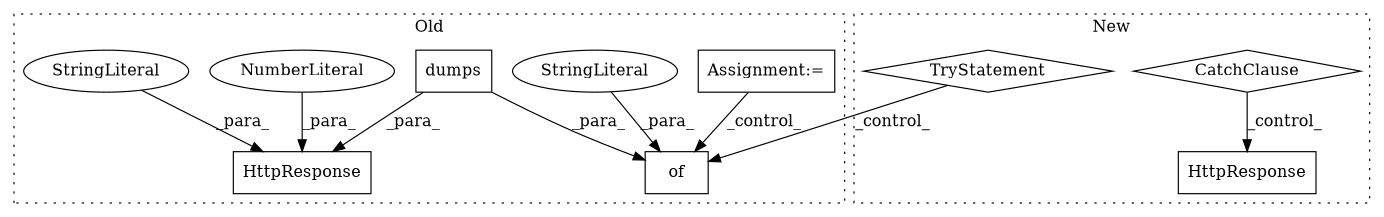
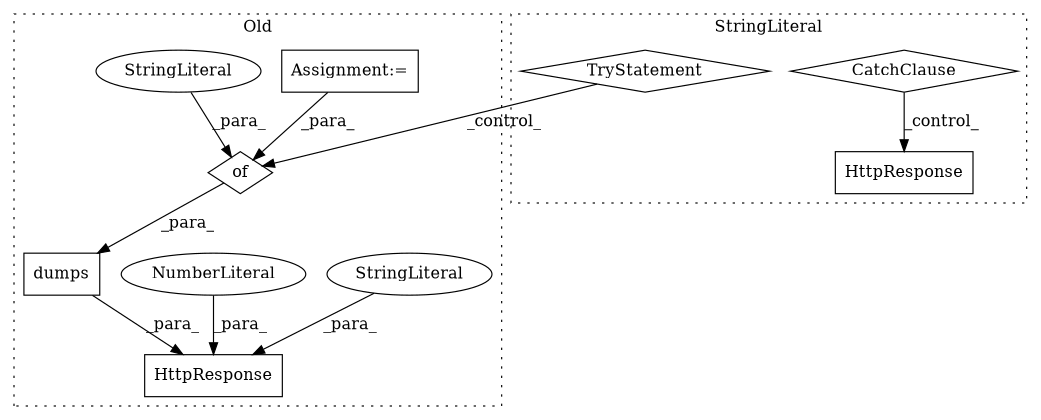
cluster "New": label "New" -> "StringLiteral"
edge "Assignment:=" -> "of": label "_control_" -> "_para_"
edge "dumps" -> "of": reversed
node "of": shape box -> diamond
